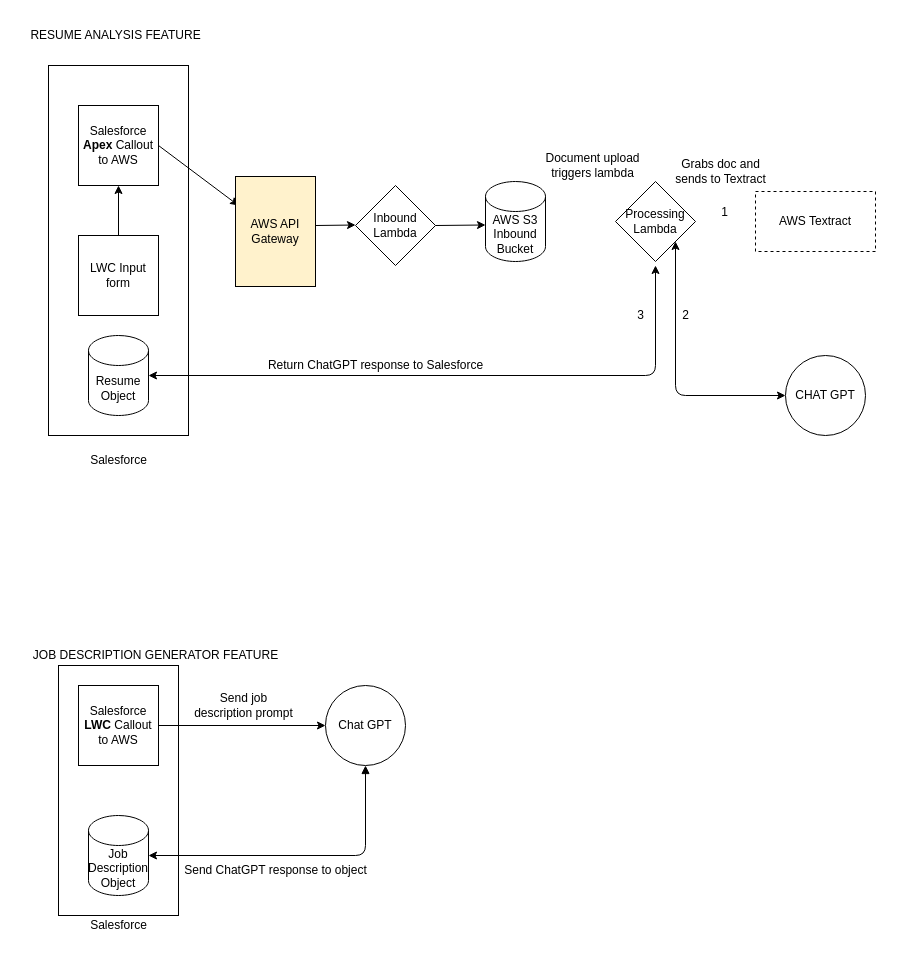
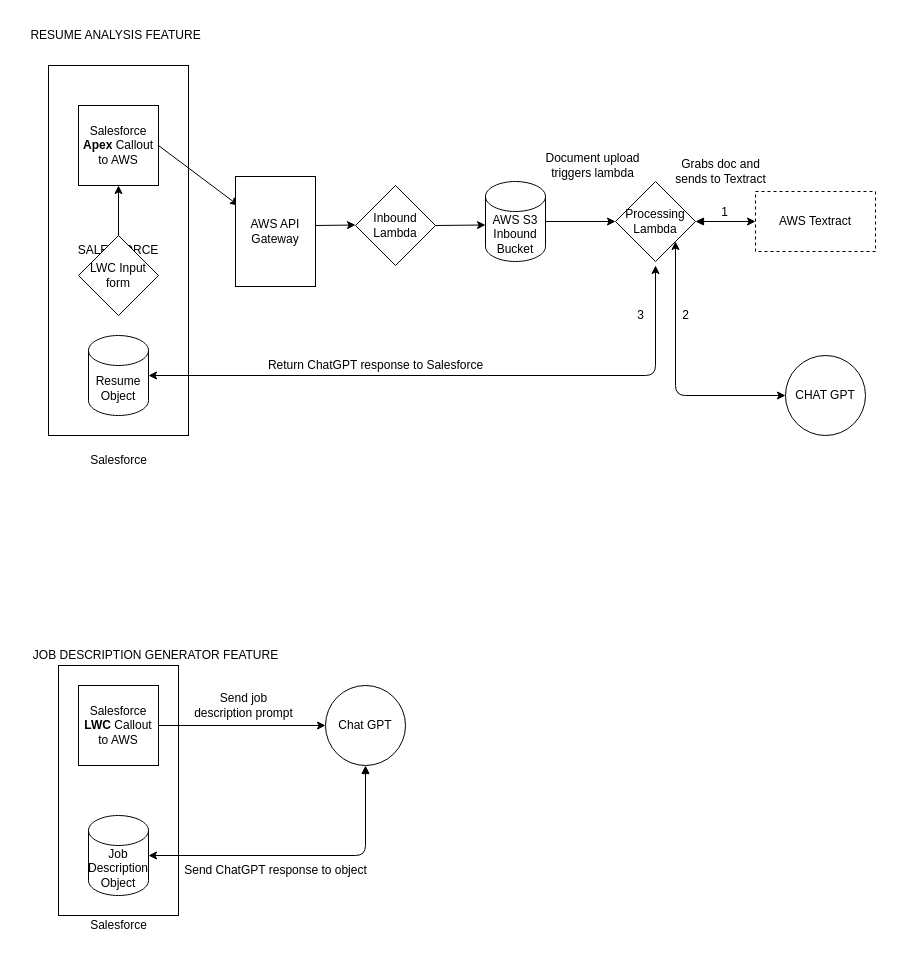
edge "AWS S3 Inbound Bucket" -> "Processing Lambda": added
edge "Processing Lambda" -- "AWS Textract": added
node "AWS API Gateway": fillcolor #fff2cc -> #ffffff
node "LWC Input form": shape rectangle -> diamond
